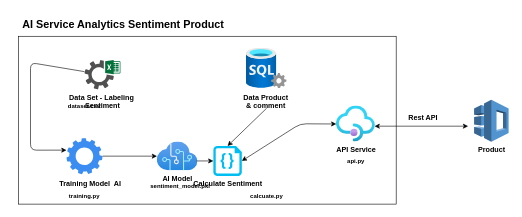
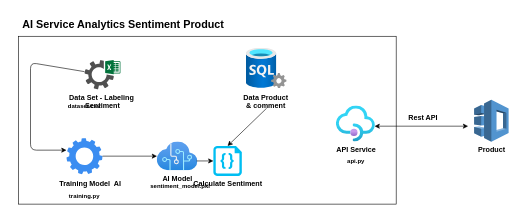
edge "API Service" -- "Calculate Sentiment": removed
node "calcuate.py": removed
